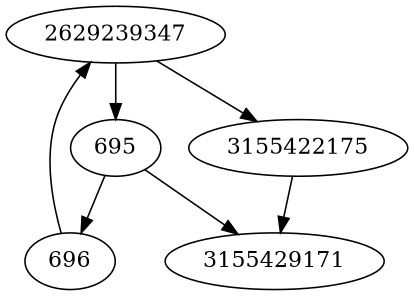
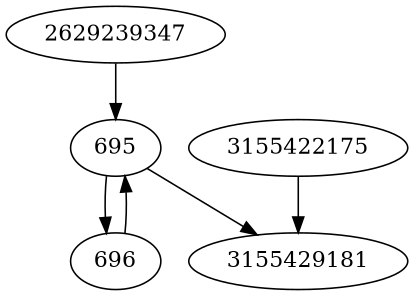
edge "2629239347" -> "3155422175": removed
edge "696" -> "2629239347": now "696" -> "695"
node "3155429171": label "3155429171" -> "3155429181"
